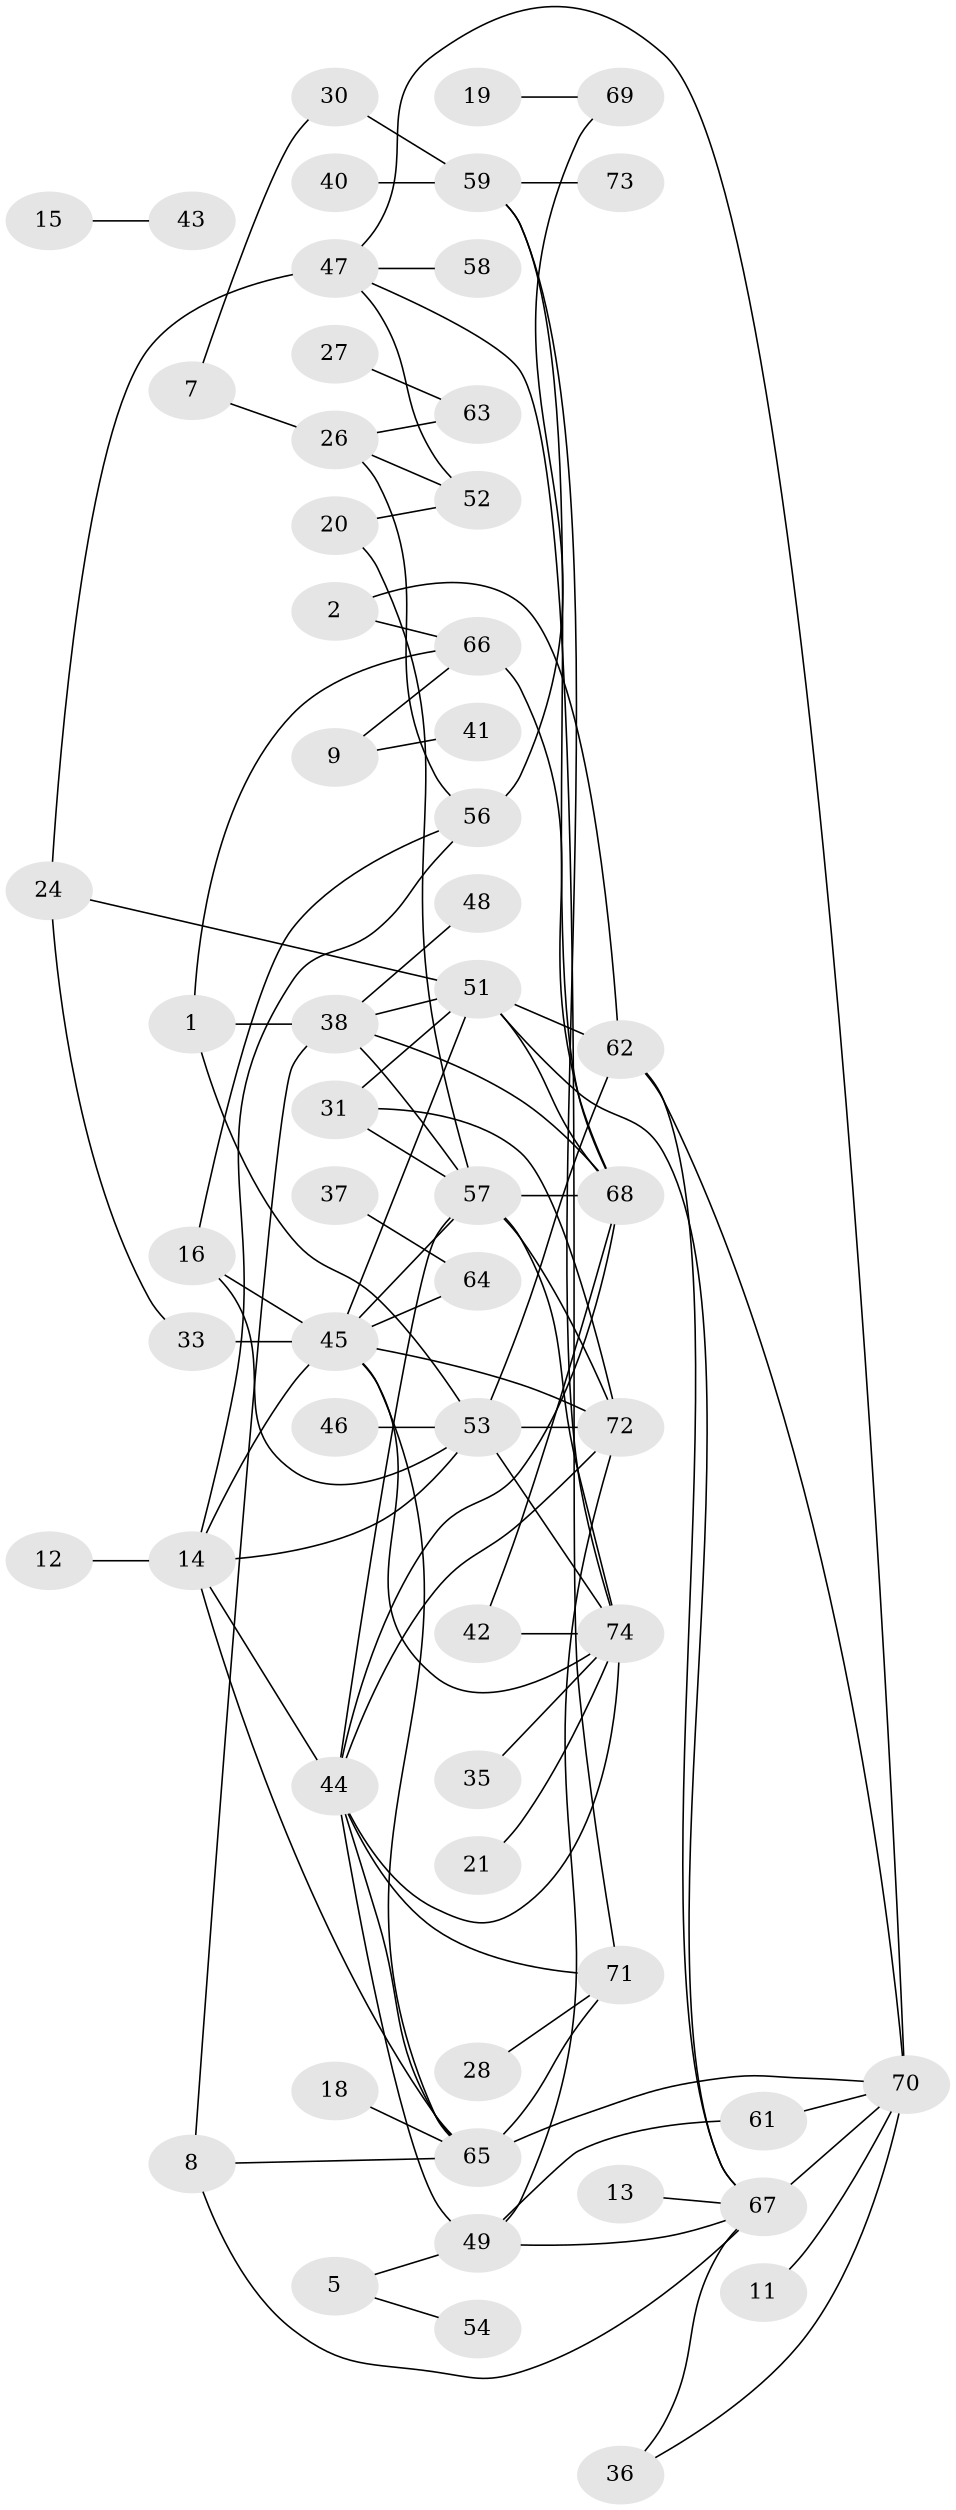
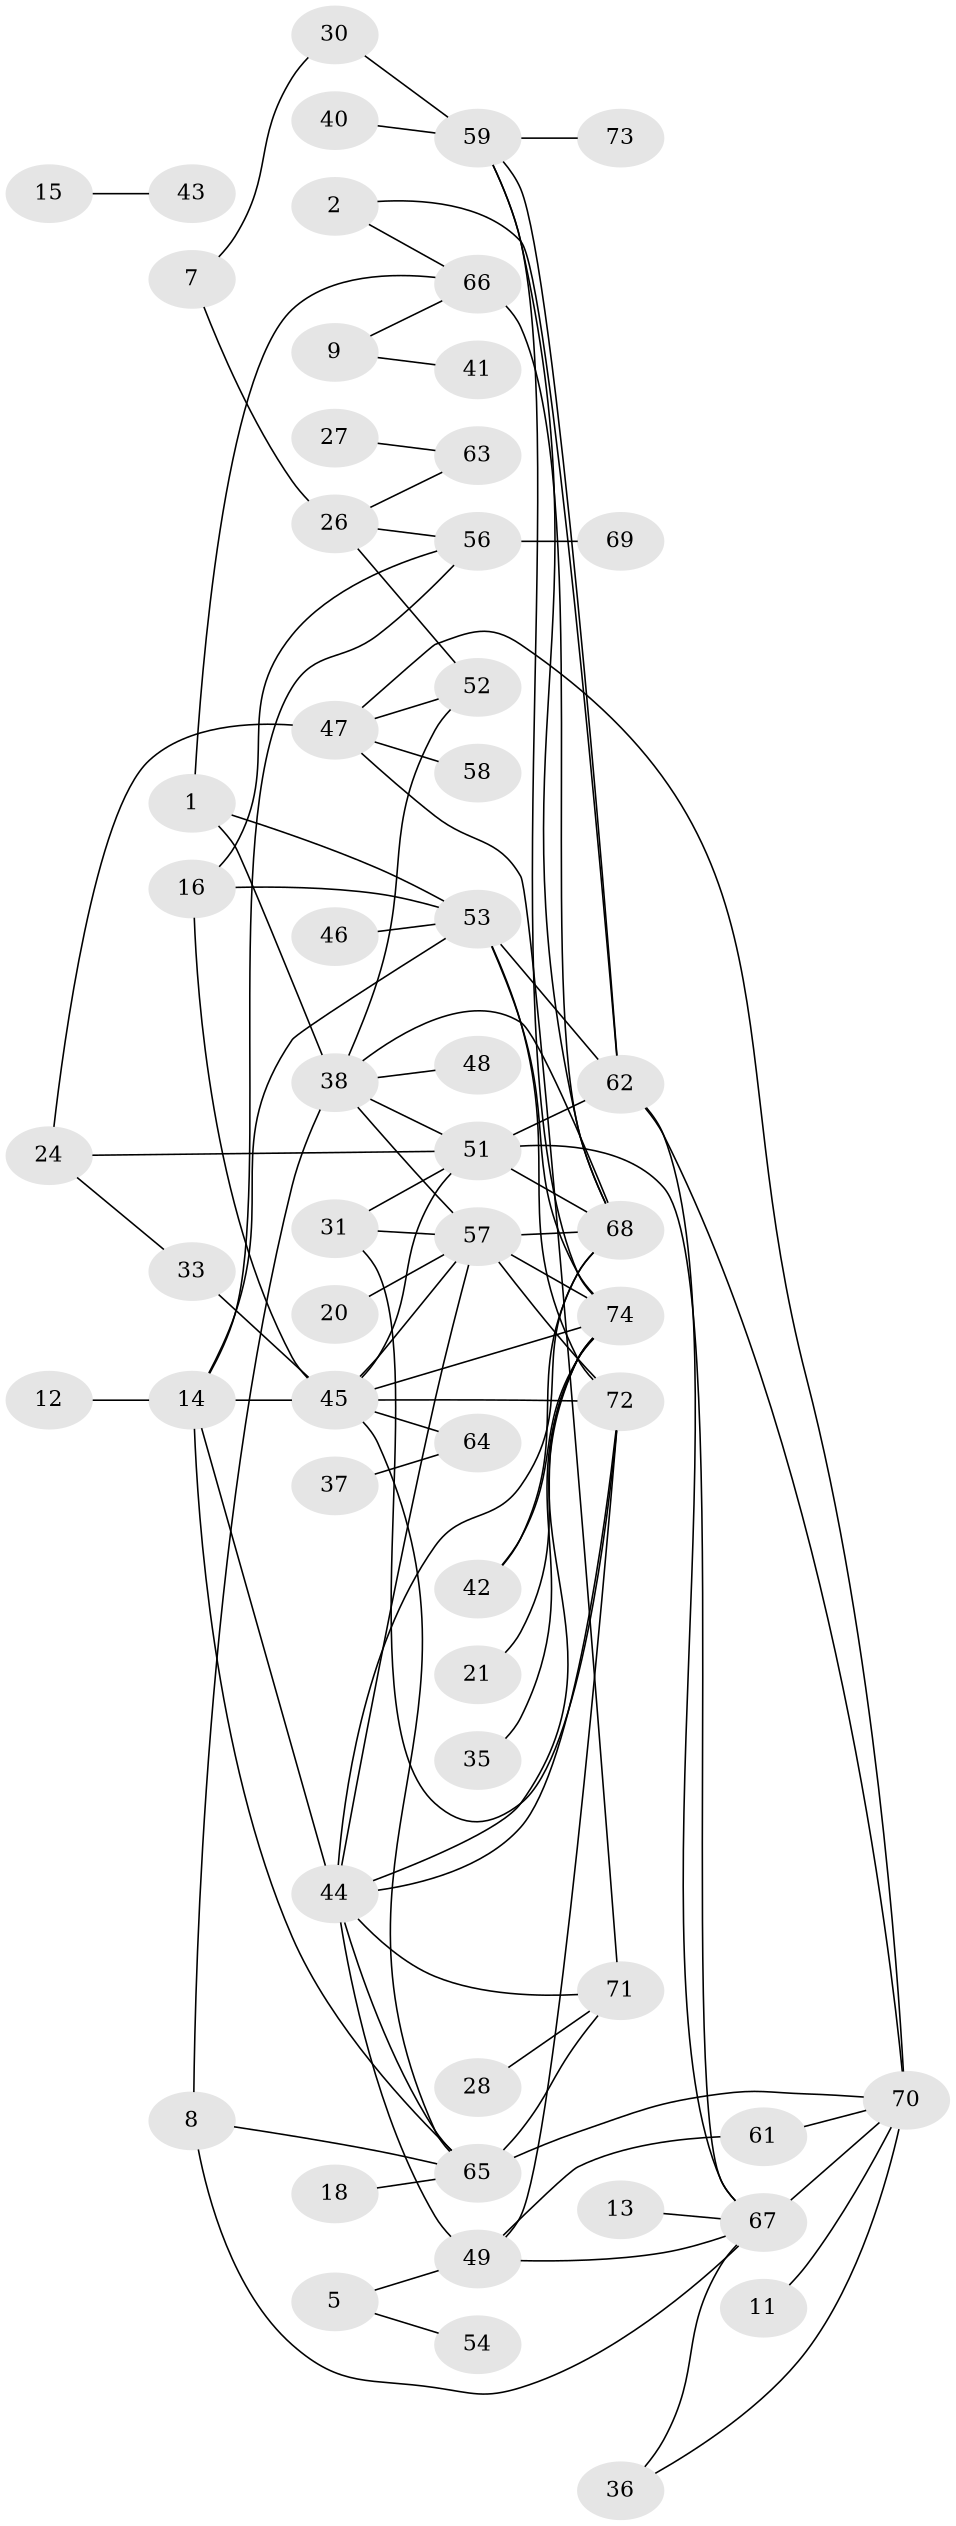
node "19": removed
edge "52" -- "20": now "52" -- "38"
edge "59" -- "62": added
